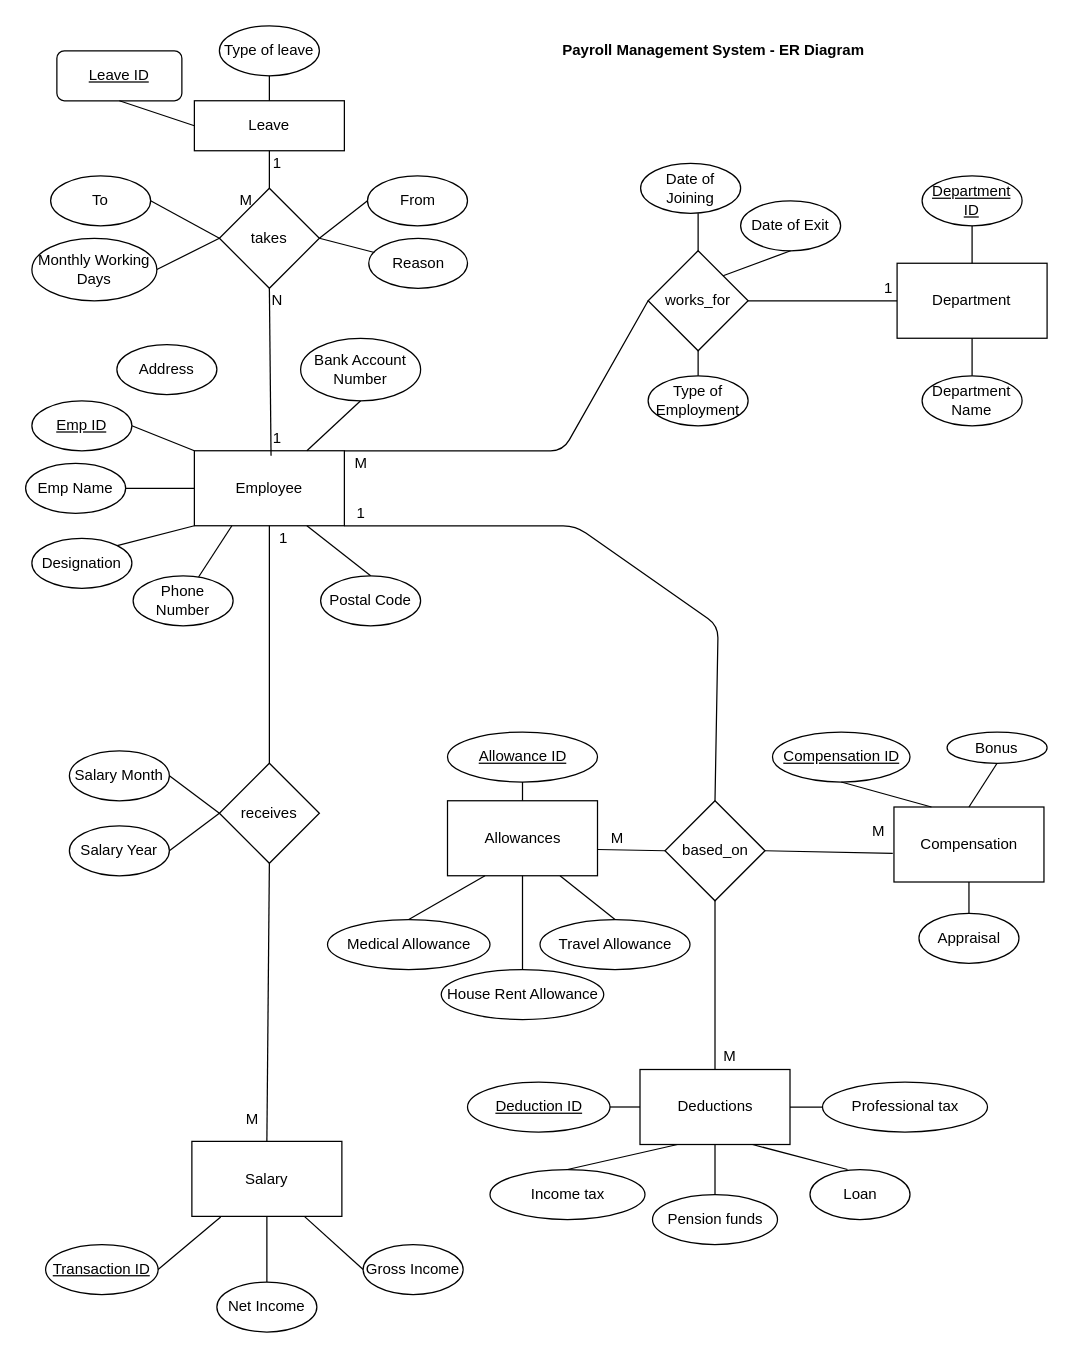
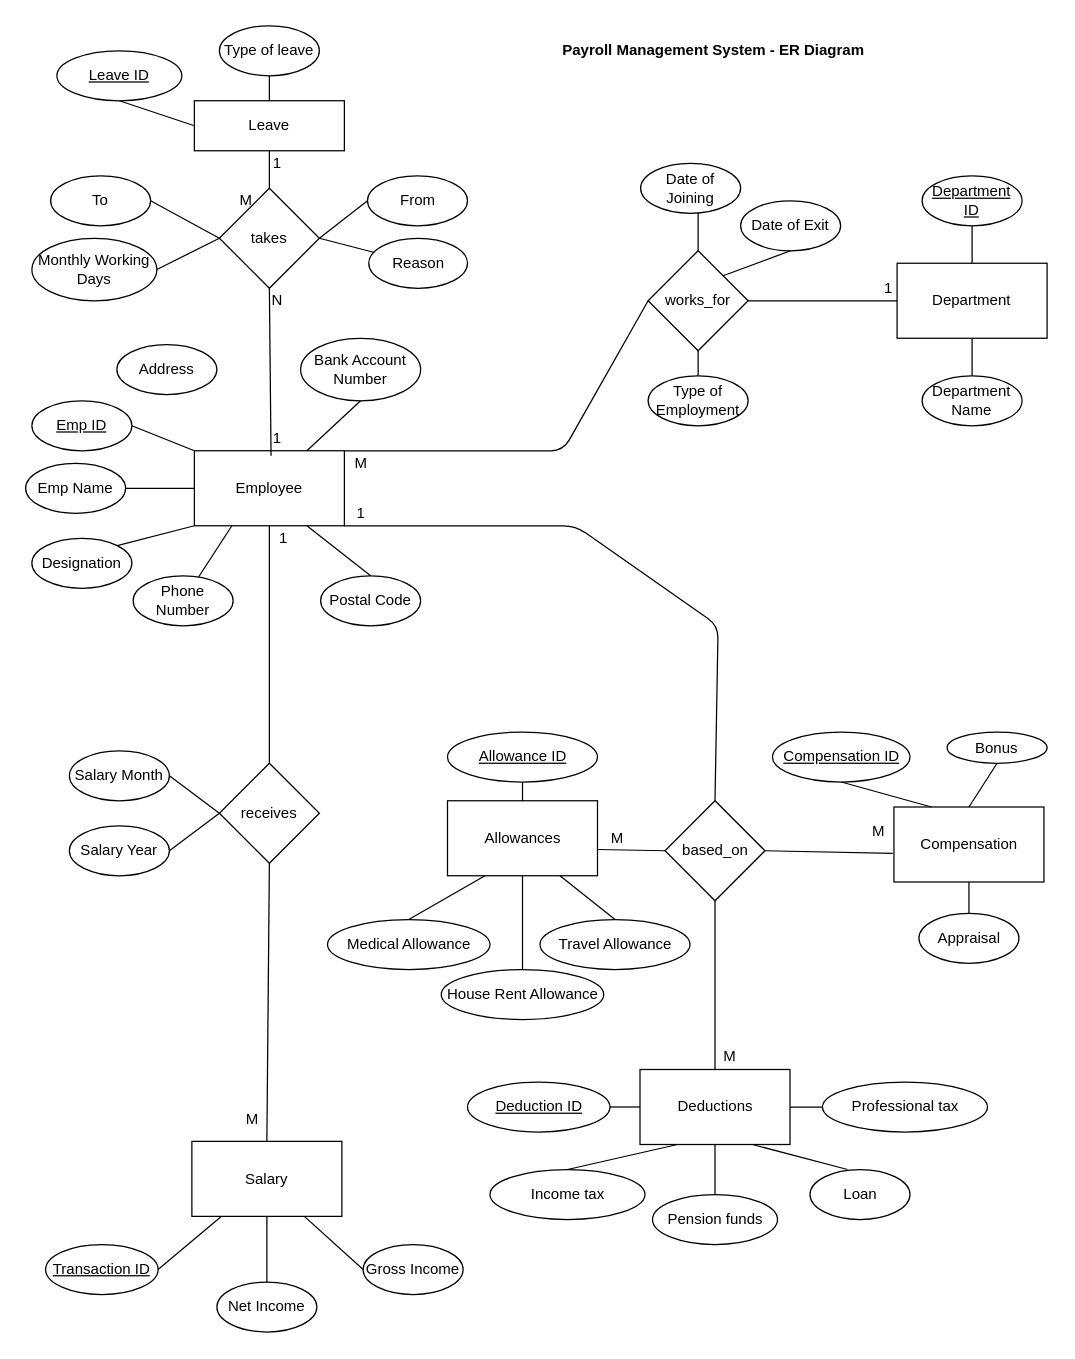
node "Leave ID": shape rounded rectangle -> ellipse
